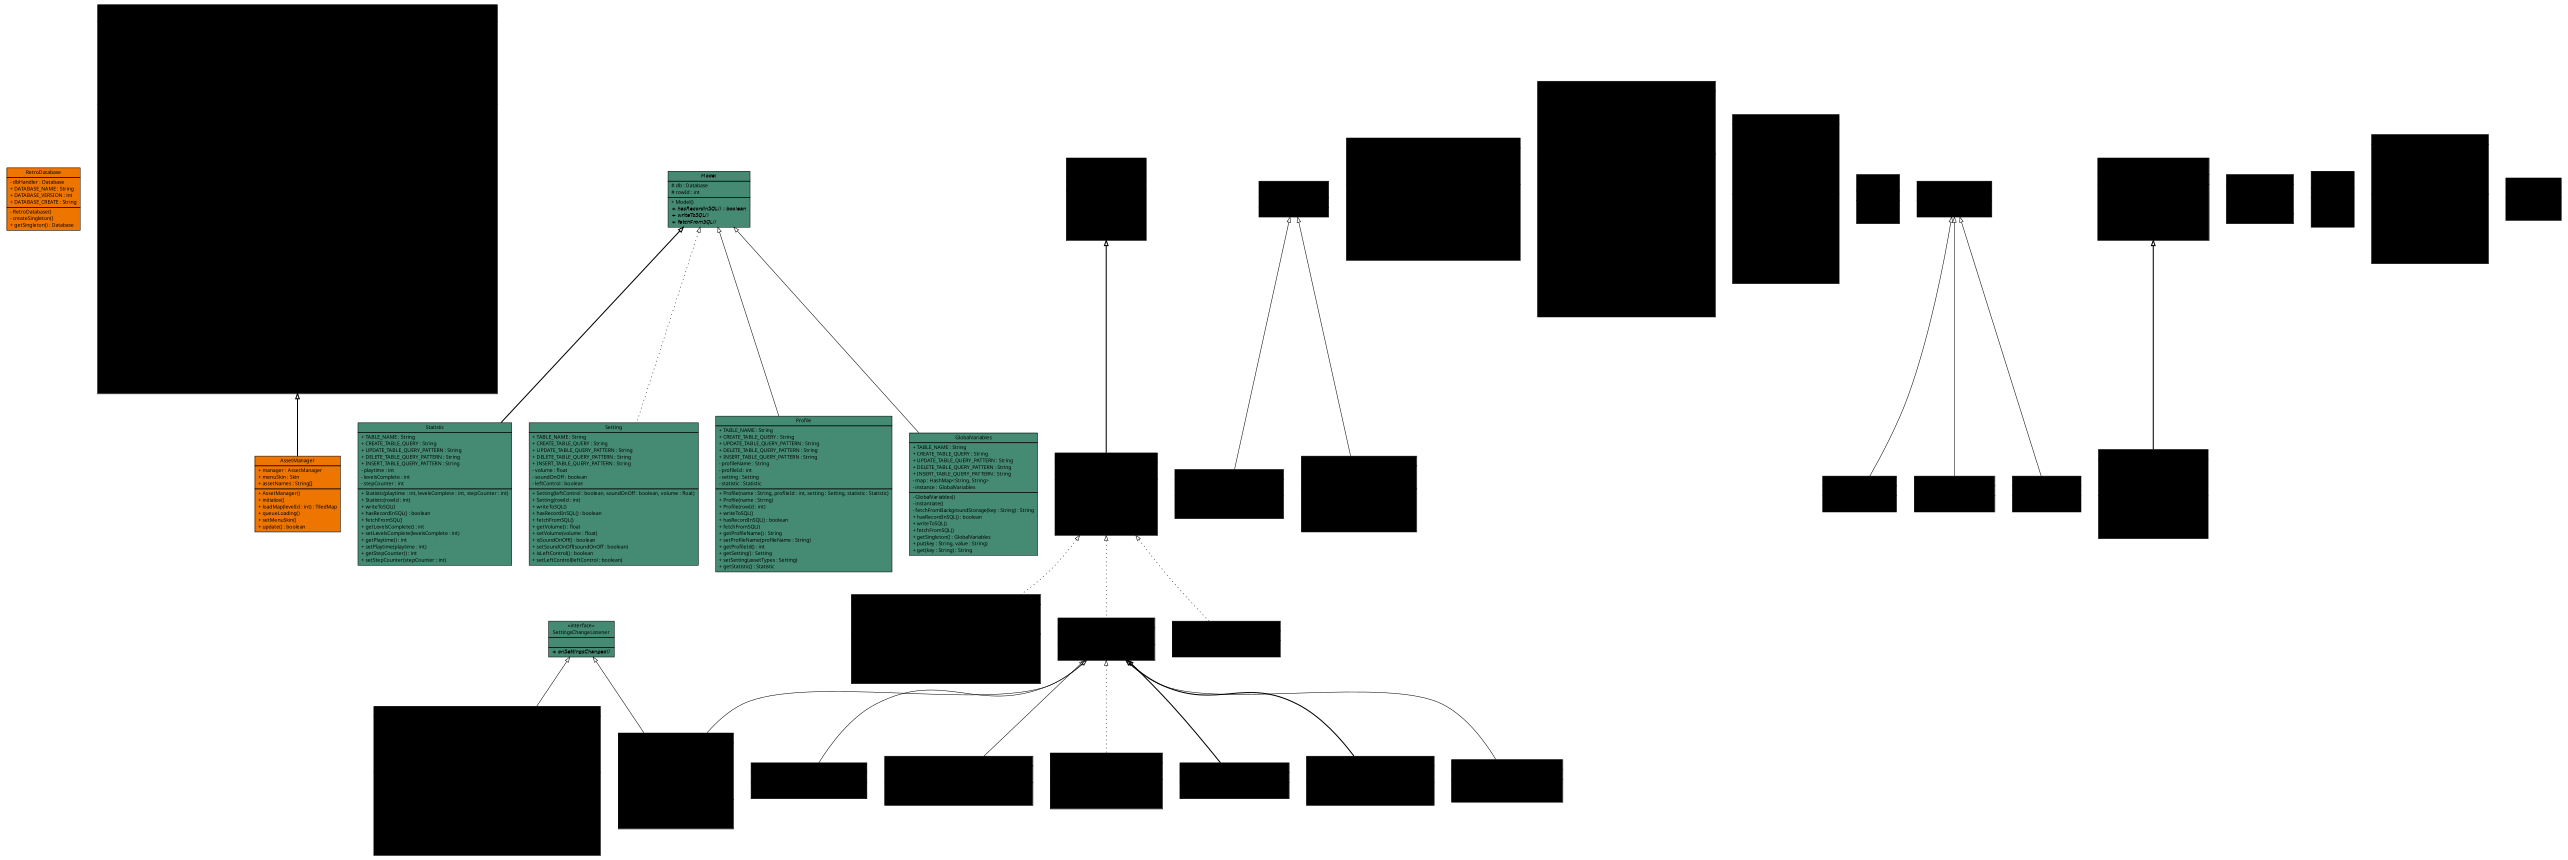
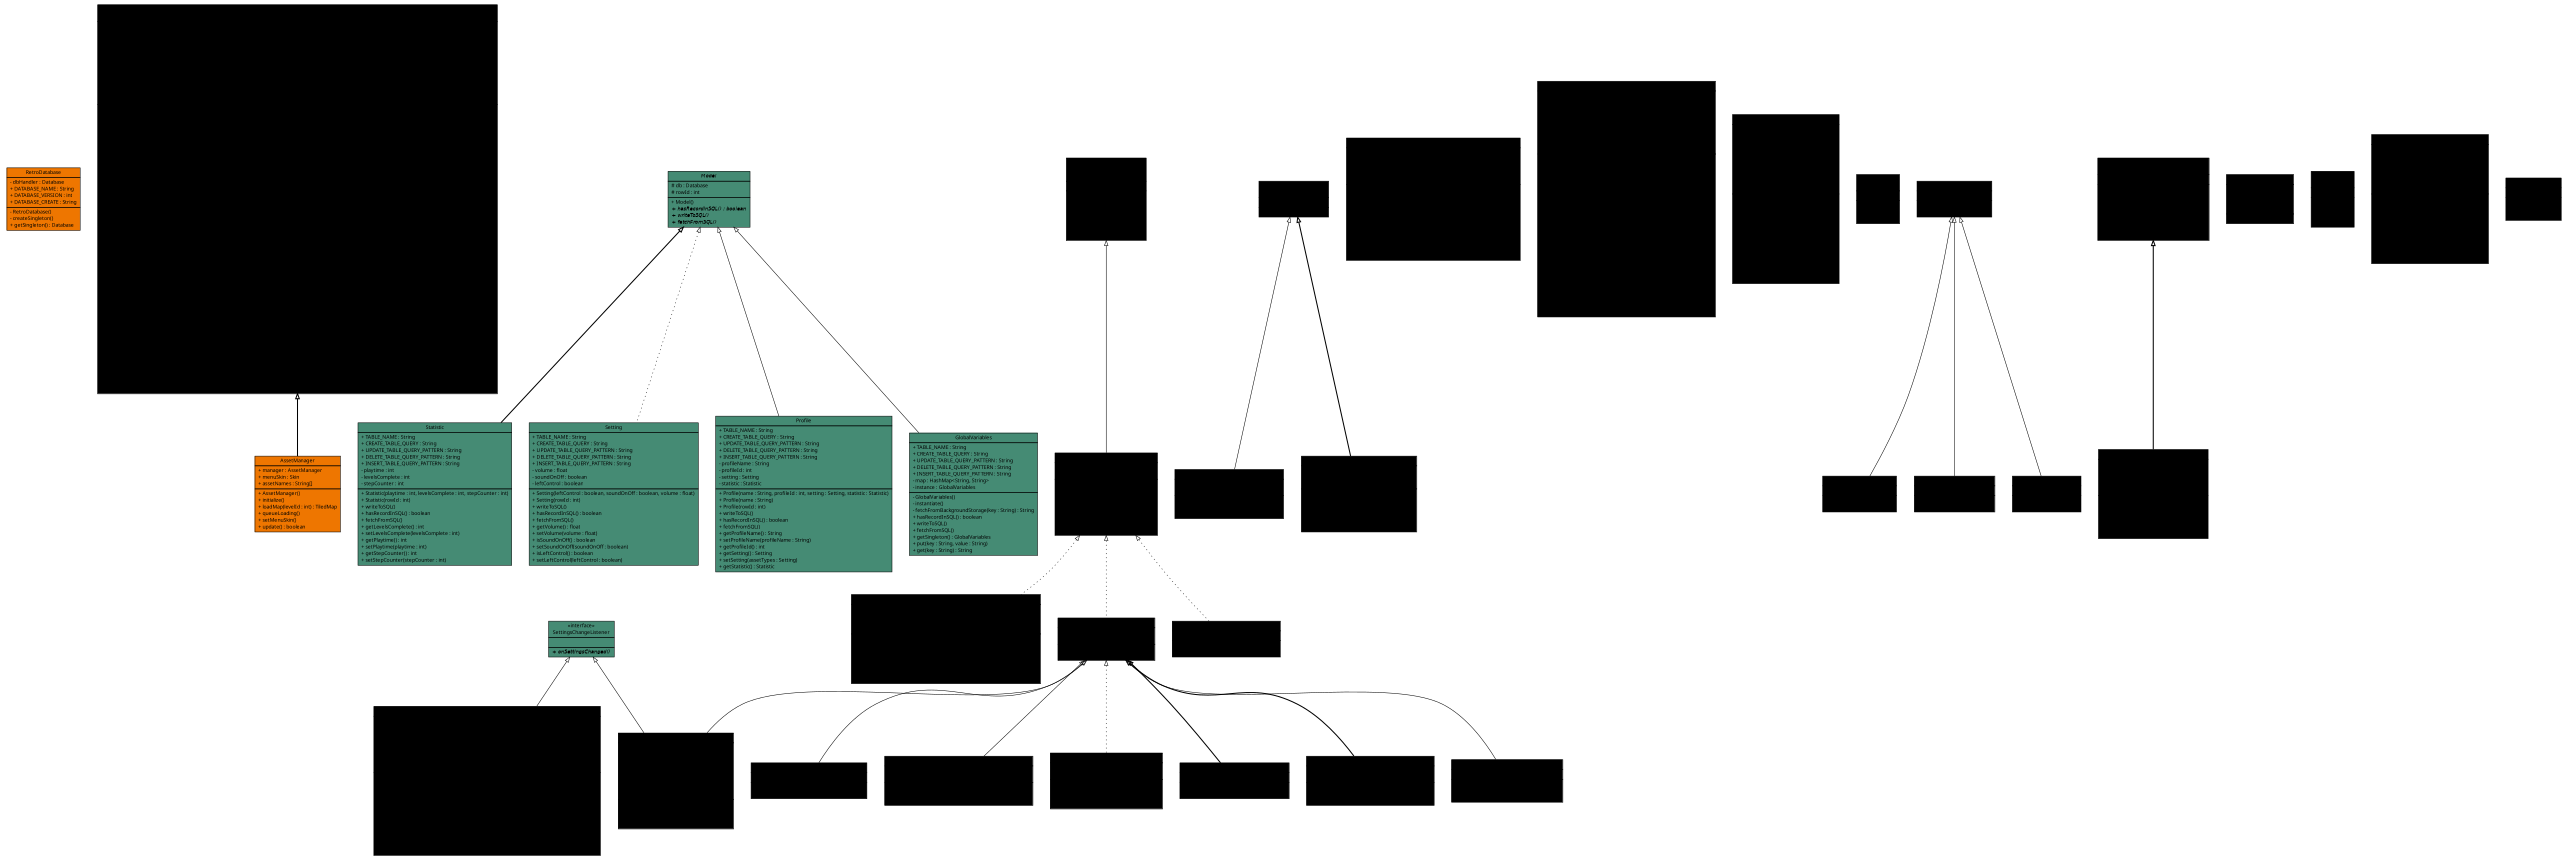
edge "SettingController" -> "OnProfileChangedListener": style solid -> bold
edge "AbstractScreen" -> "Screen": style bold -> solid
